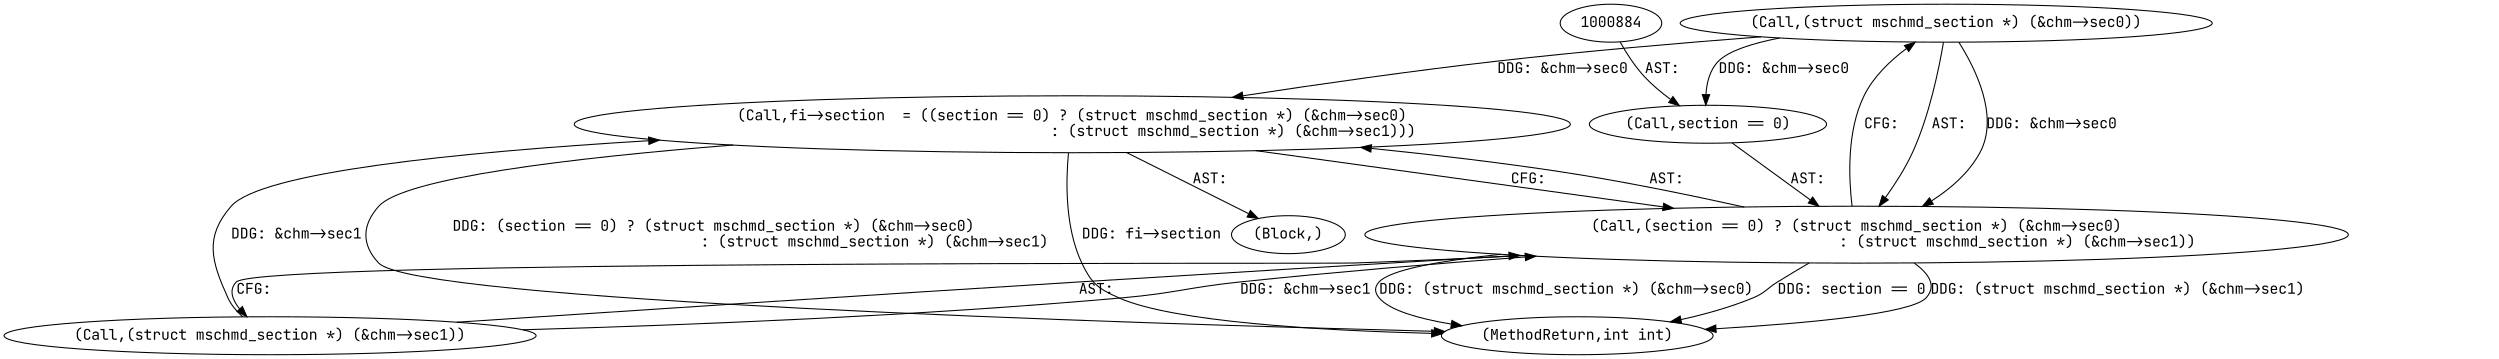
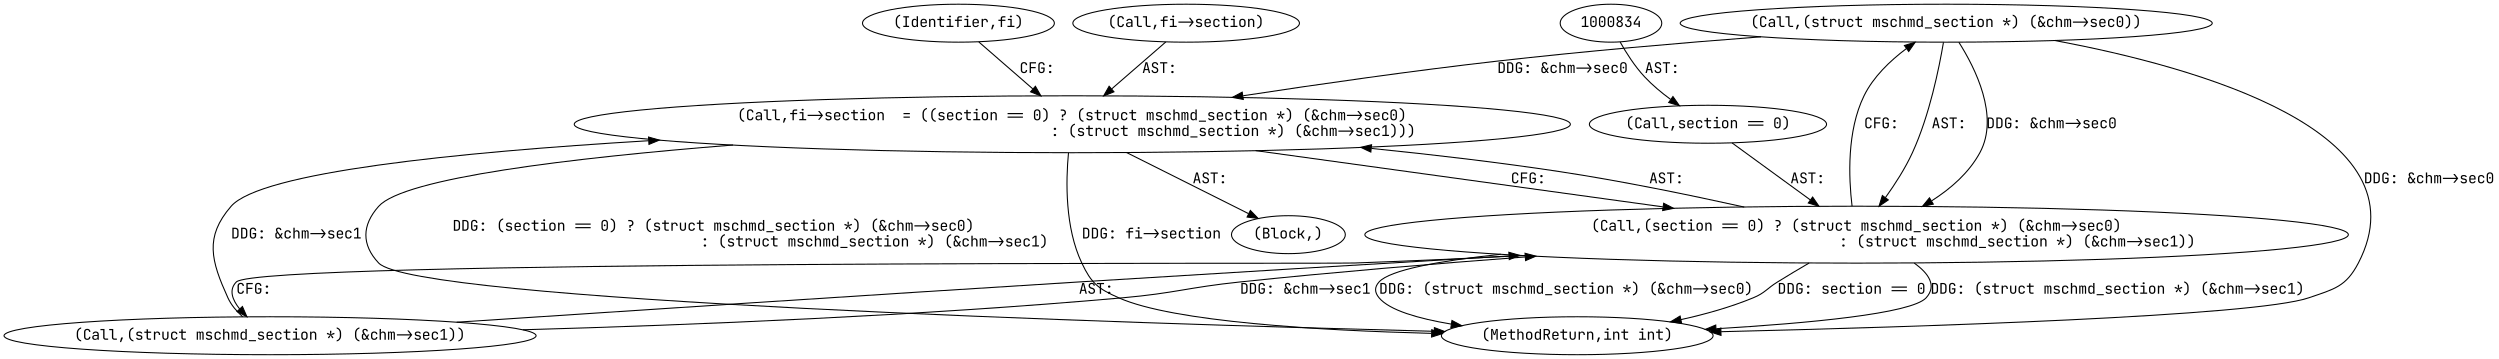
node "(Identifier,fi)": added
node "(Call,fi->section)": added
node "1000884": label "1000884" -> "1000834"
edge "(Call,(struct mschmd_section *) (&chm->sec0))" -> "(Call,section == 0)": now "(Call,(struct mschmd_section *) (&chm->sec0))" -> "(MethodReturn,int int)"
